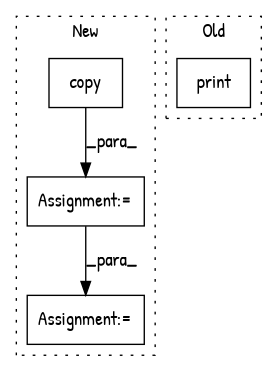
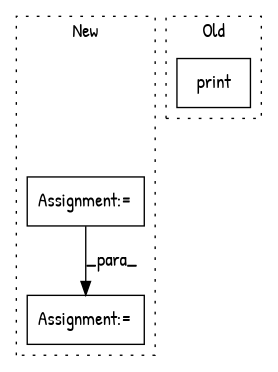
node "copy": removed
